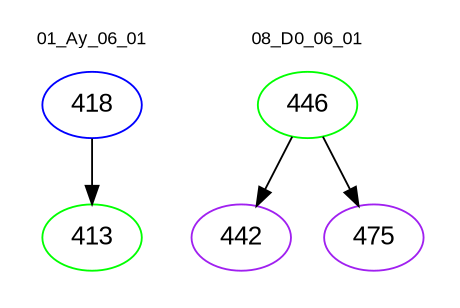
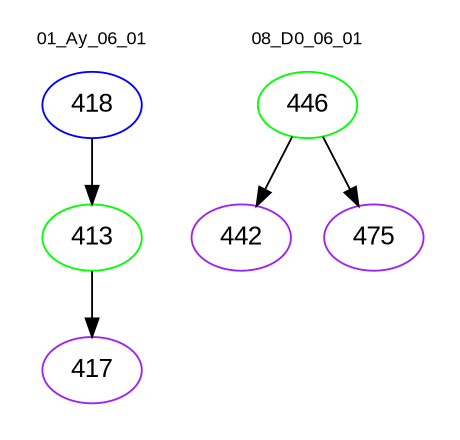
node "417": added
